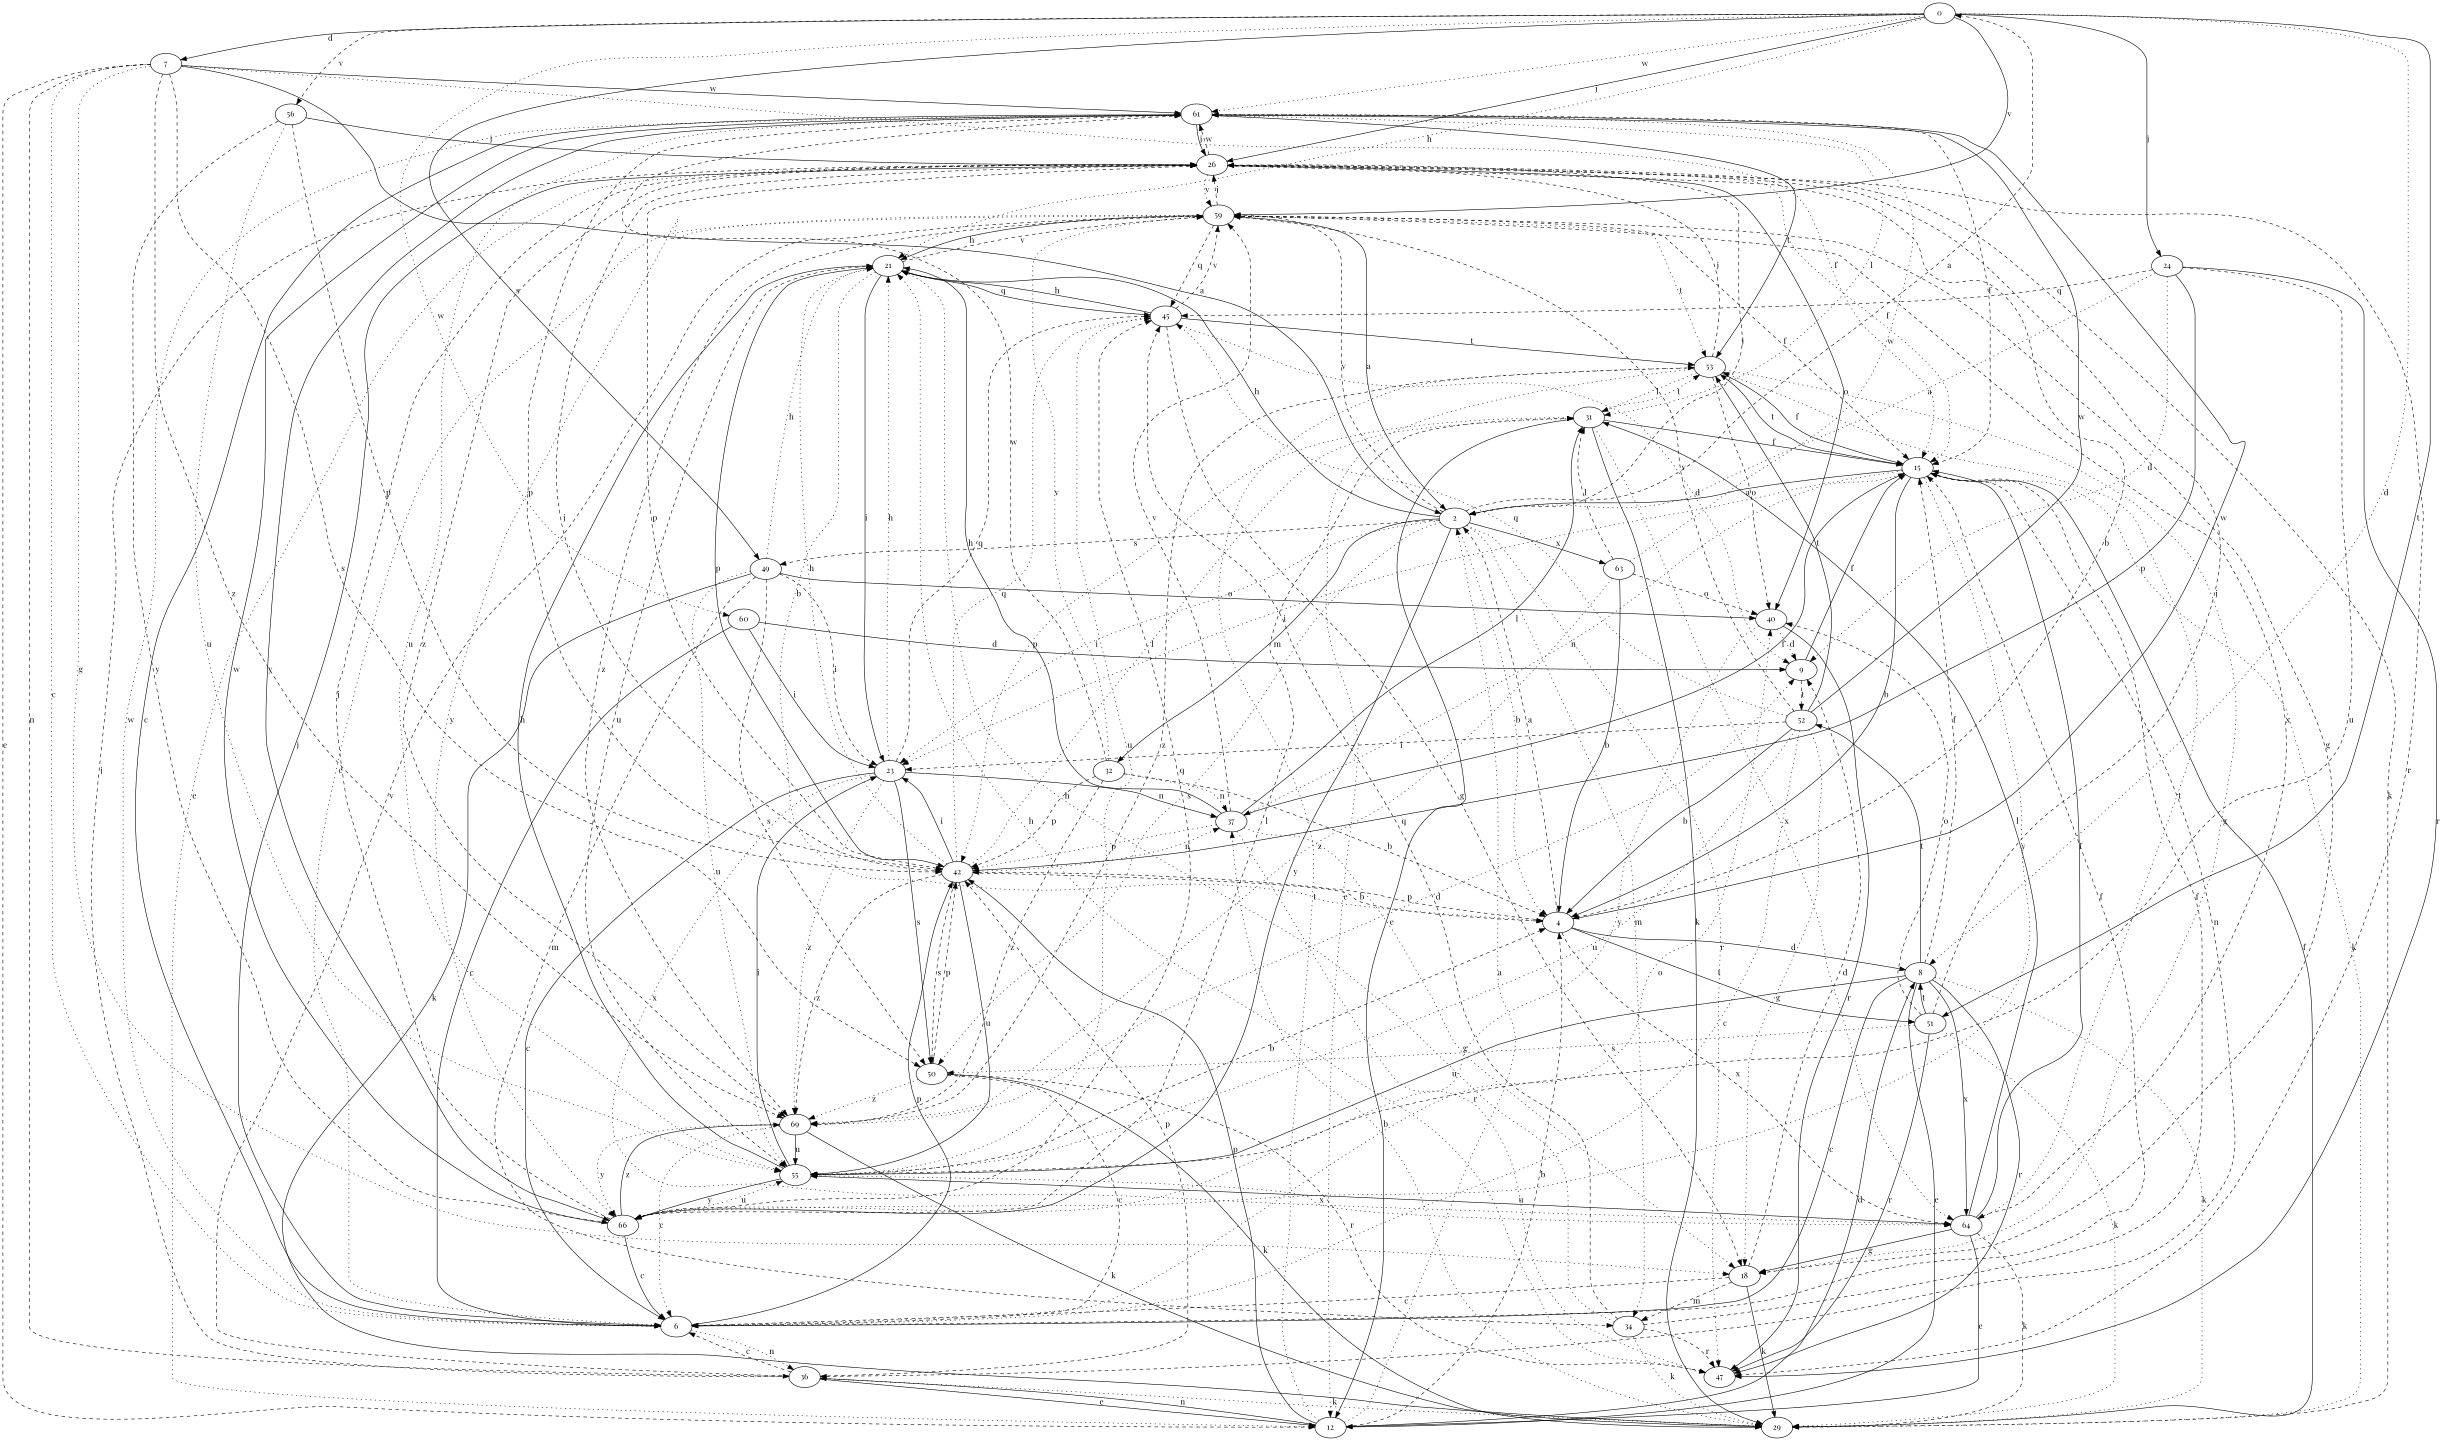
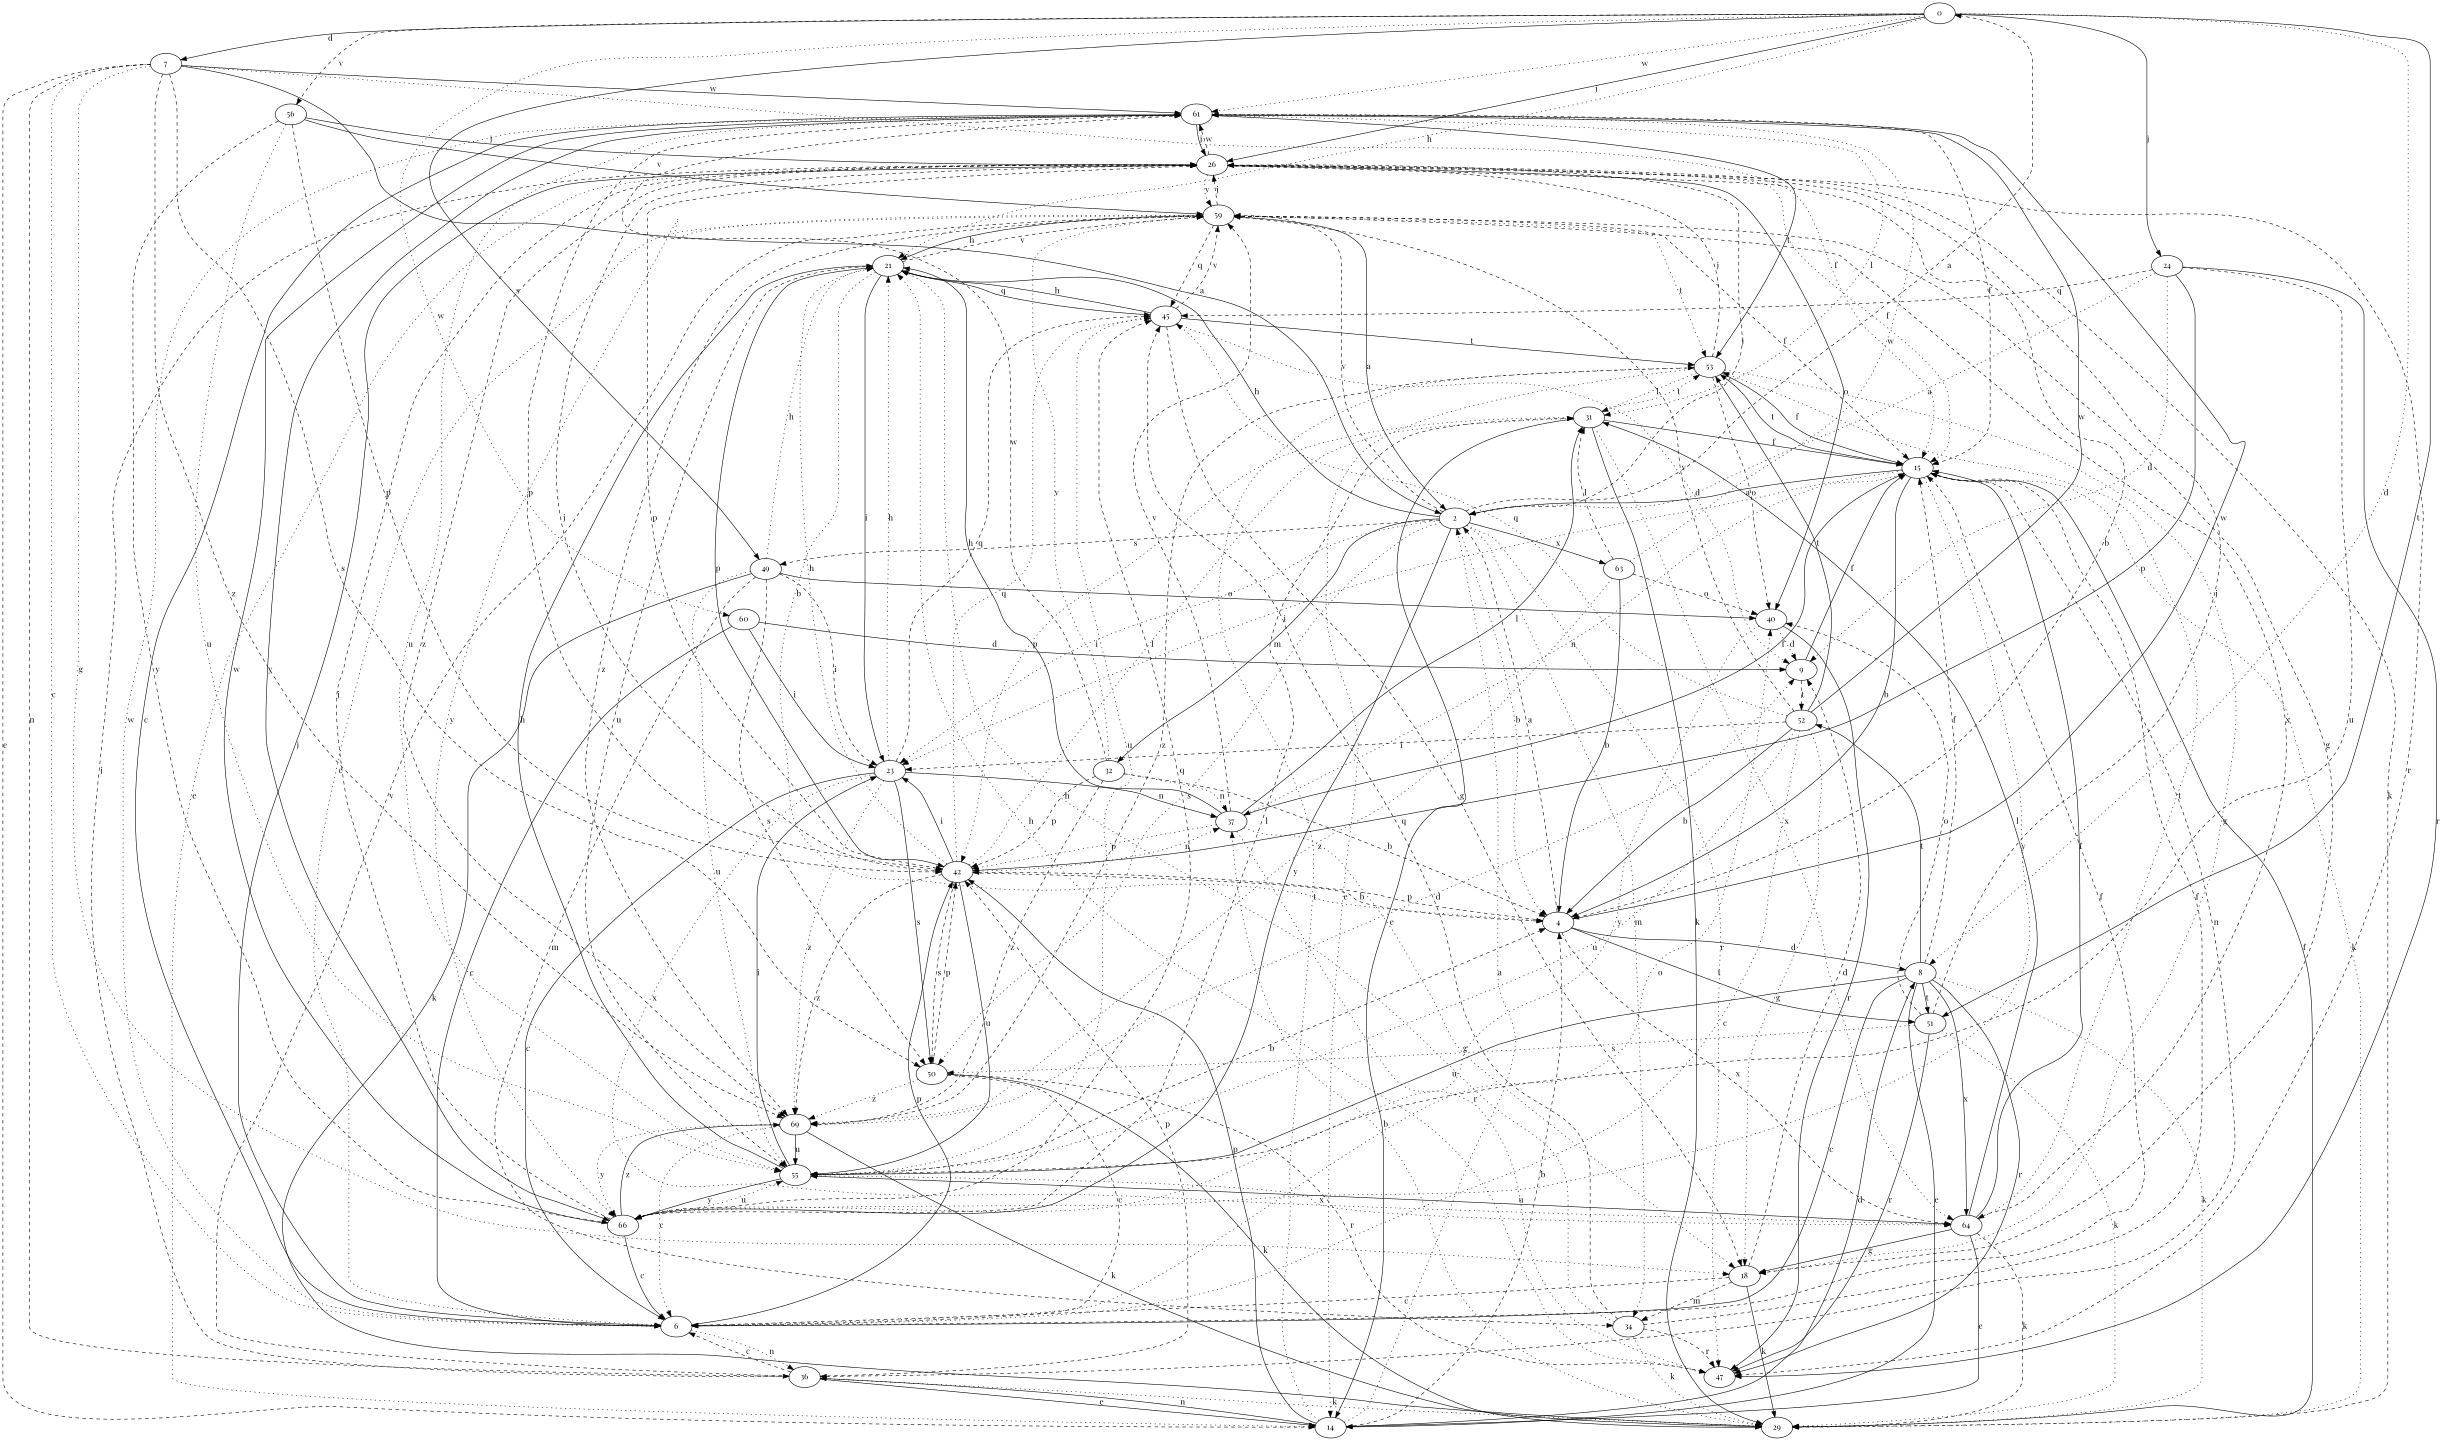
edge "0" -> "59": now "56" -> "59"
edge "51" -> "8": reversed
node "12": label "12" -> "14"
